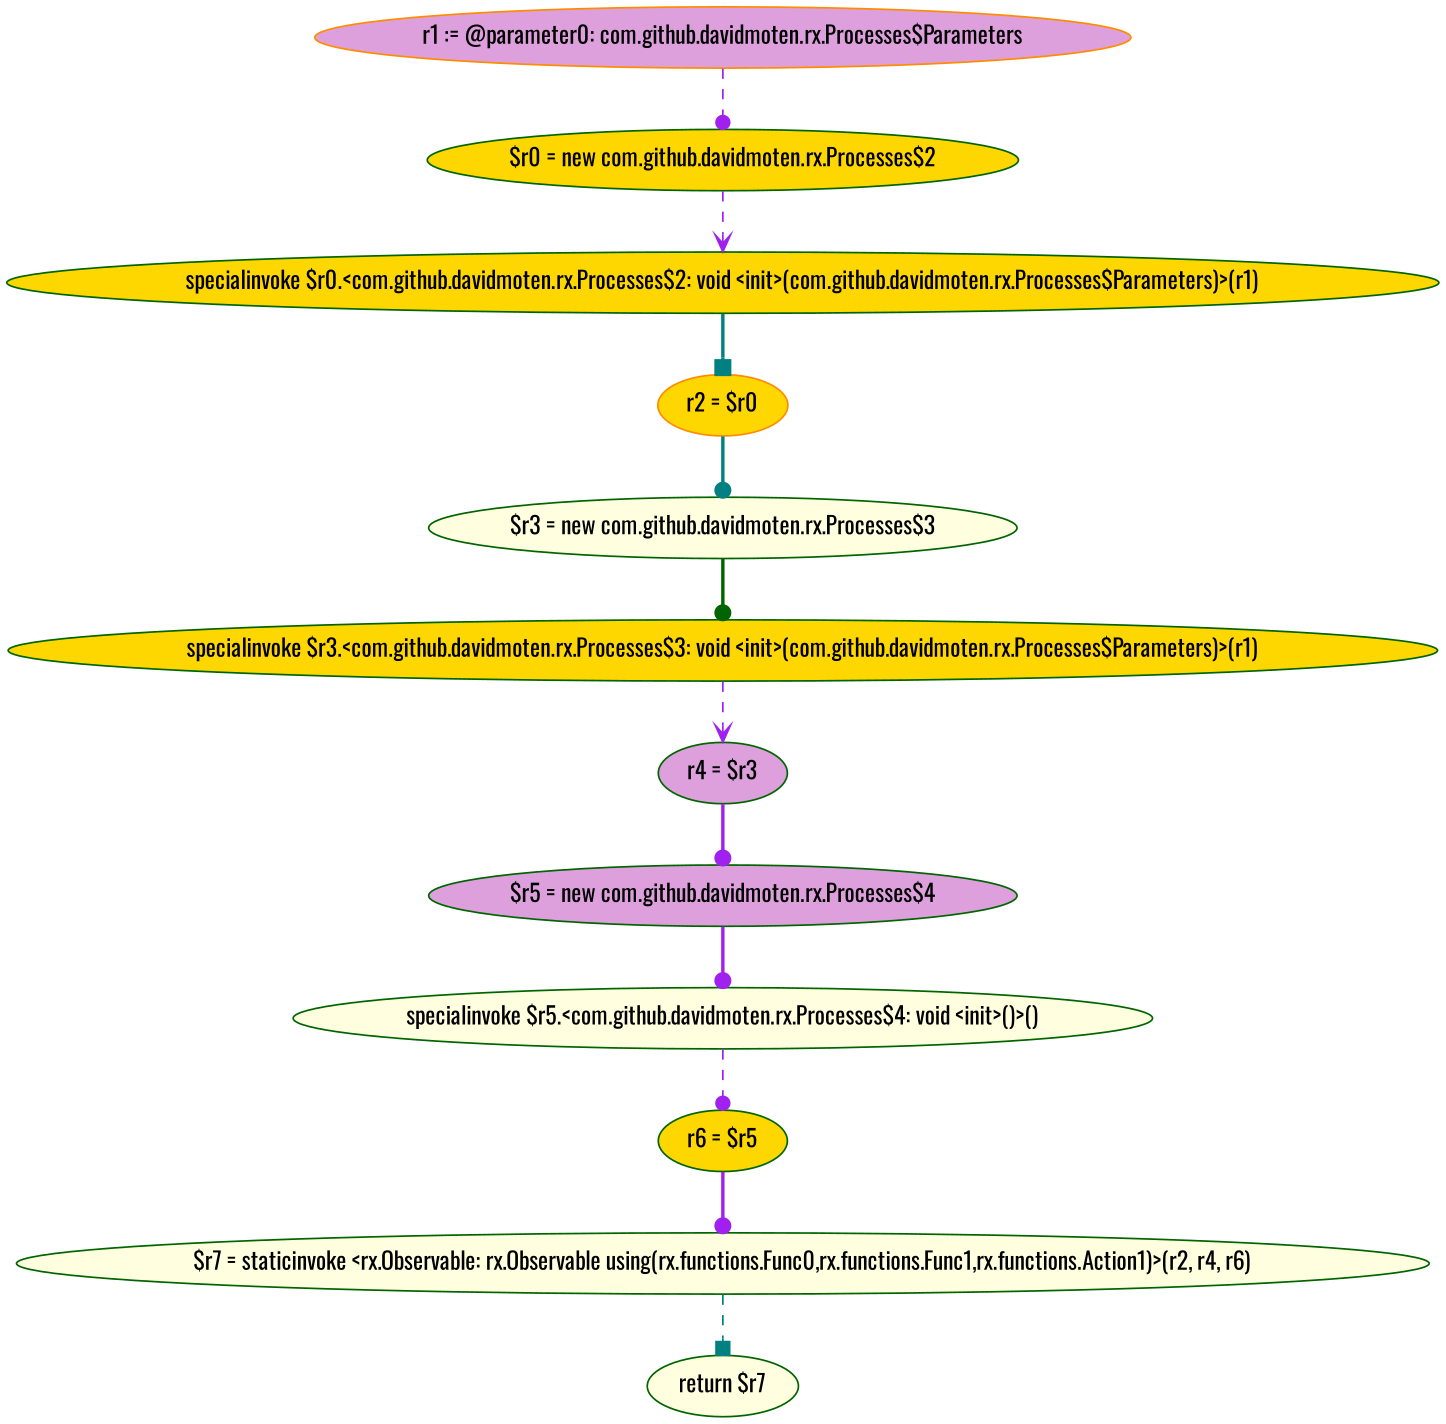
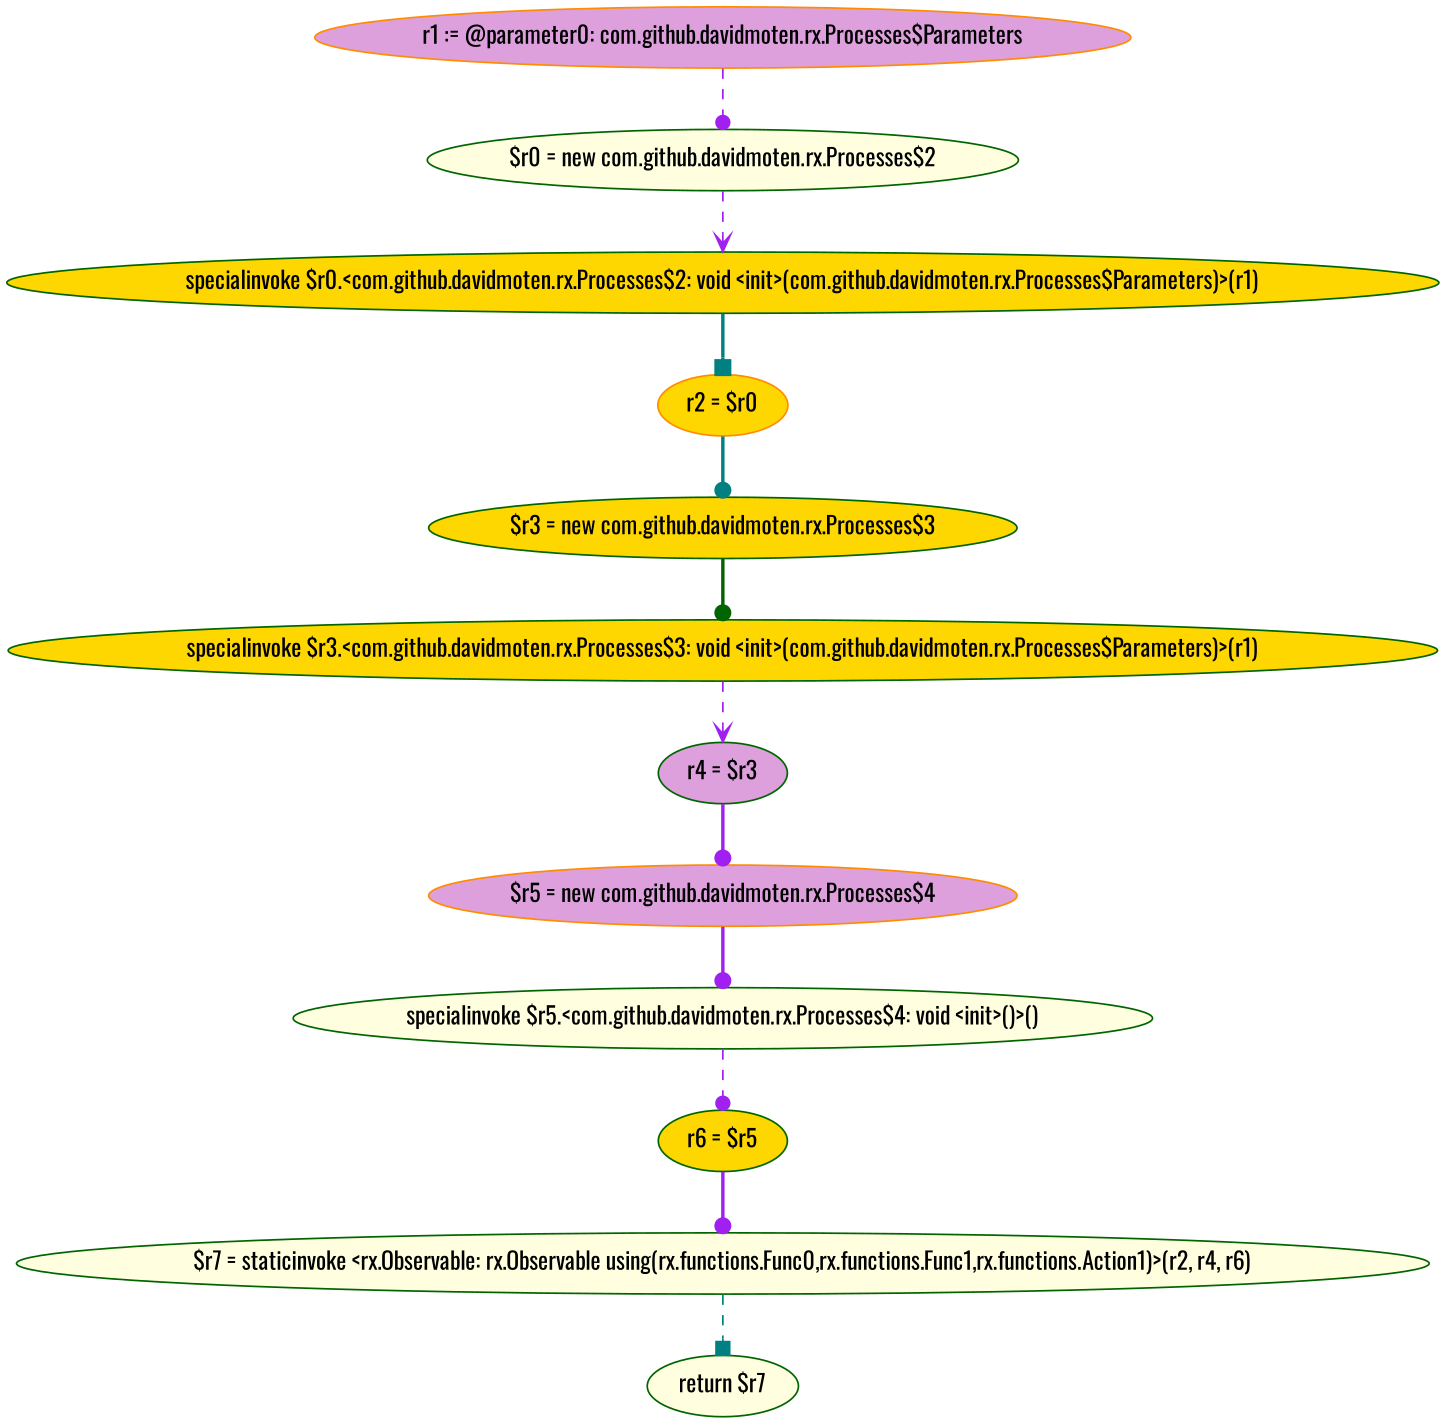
node "$r0 = new com.github.davidmoten.rx.Processes$2": fillcolor gold -> lightyellow
node "$r3 = new com.github.davidmoten.rx.Processes$3": fillcolor lightyellow -> gold
node "$r5 = new com.github.davidmoten.rx.Processes$4": color darkgreen -> darkorange
